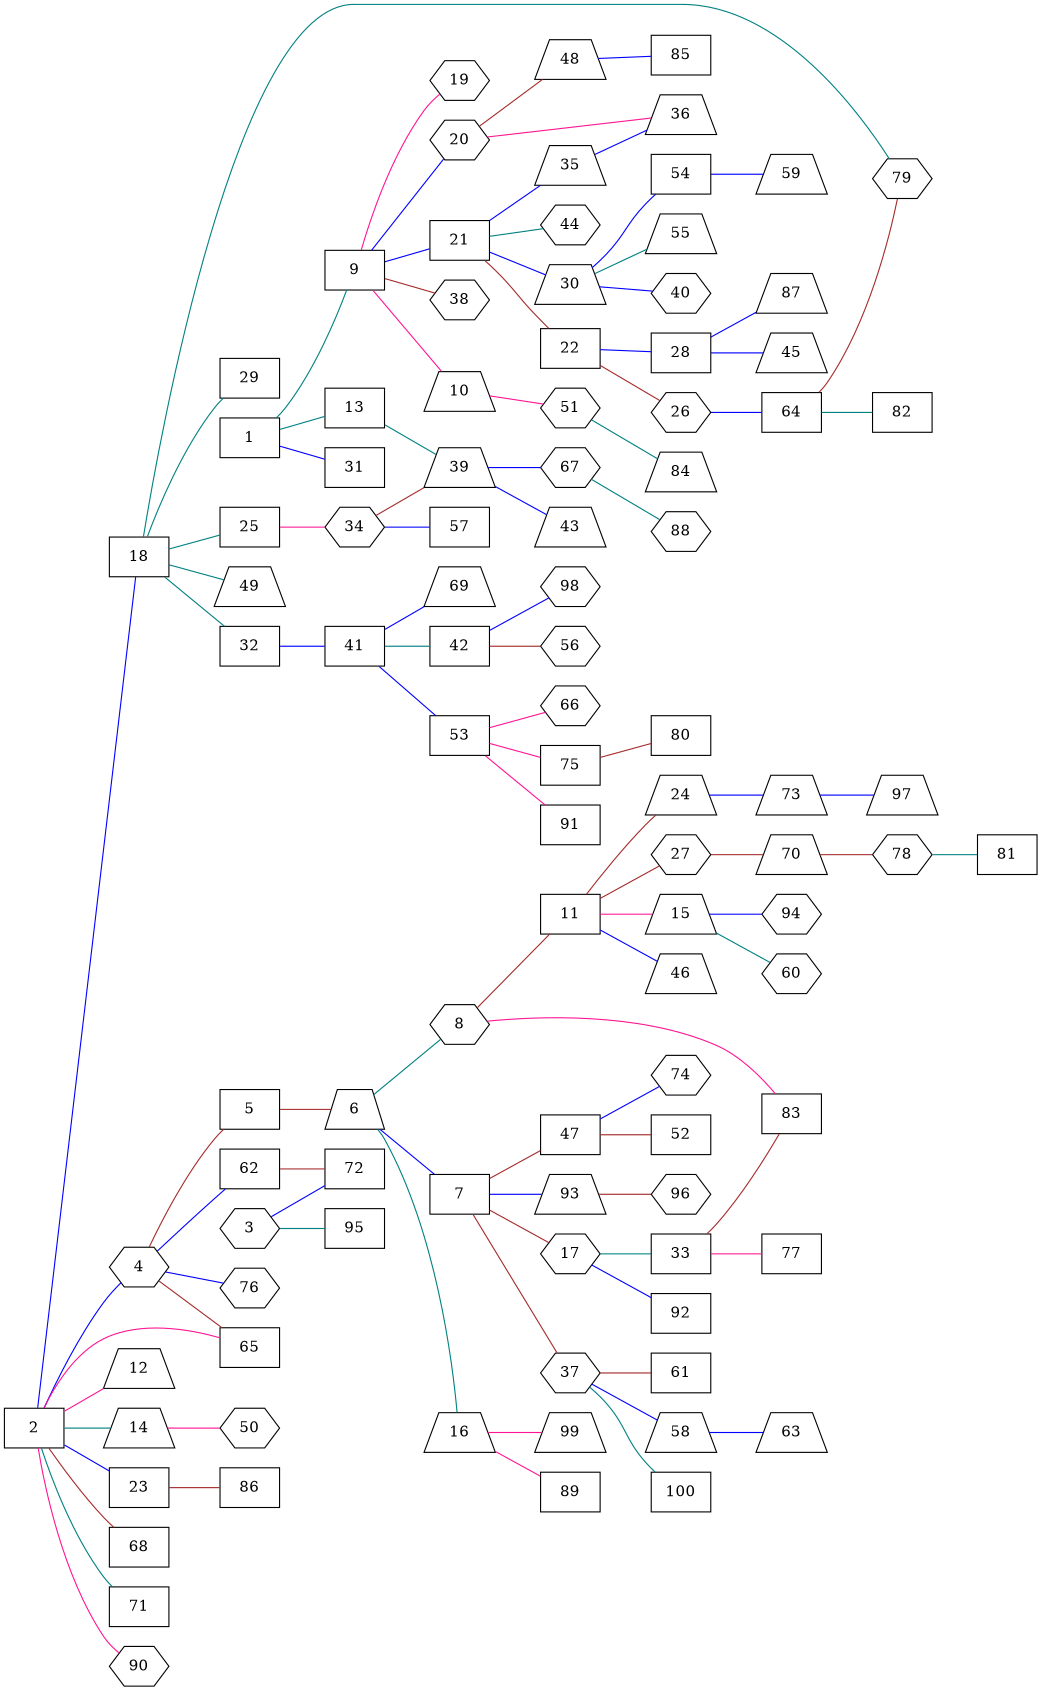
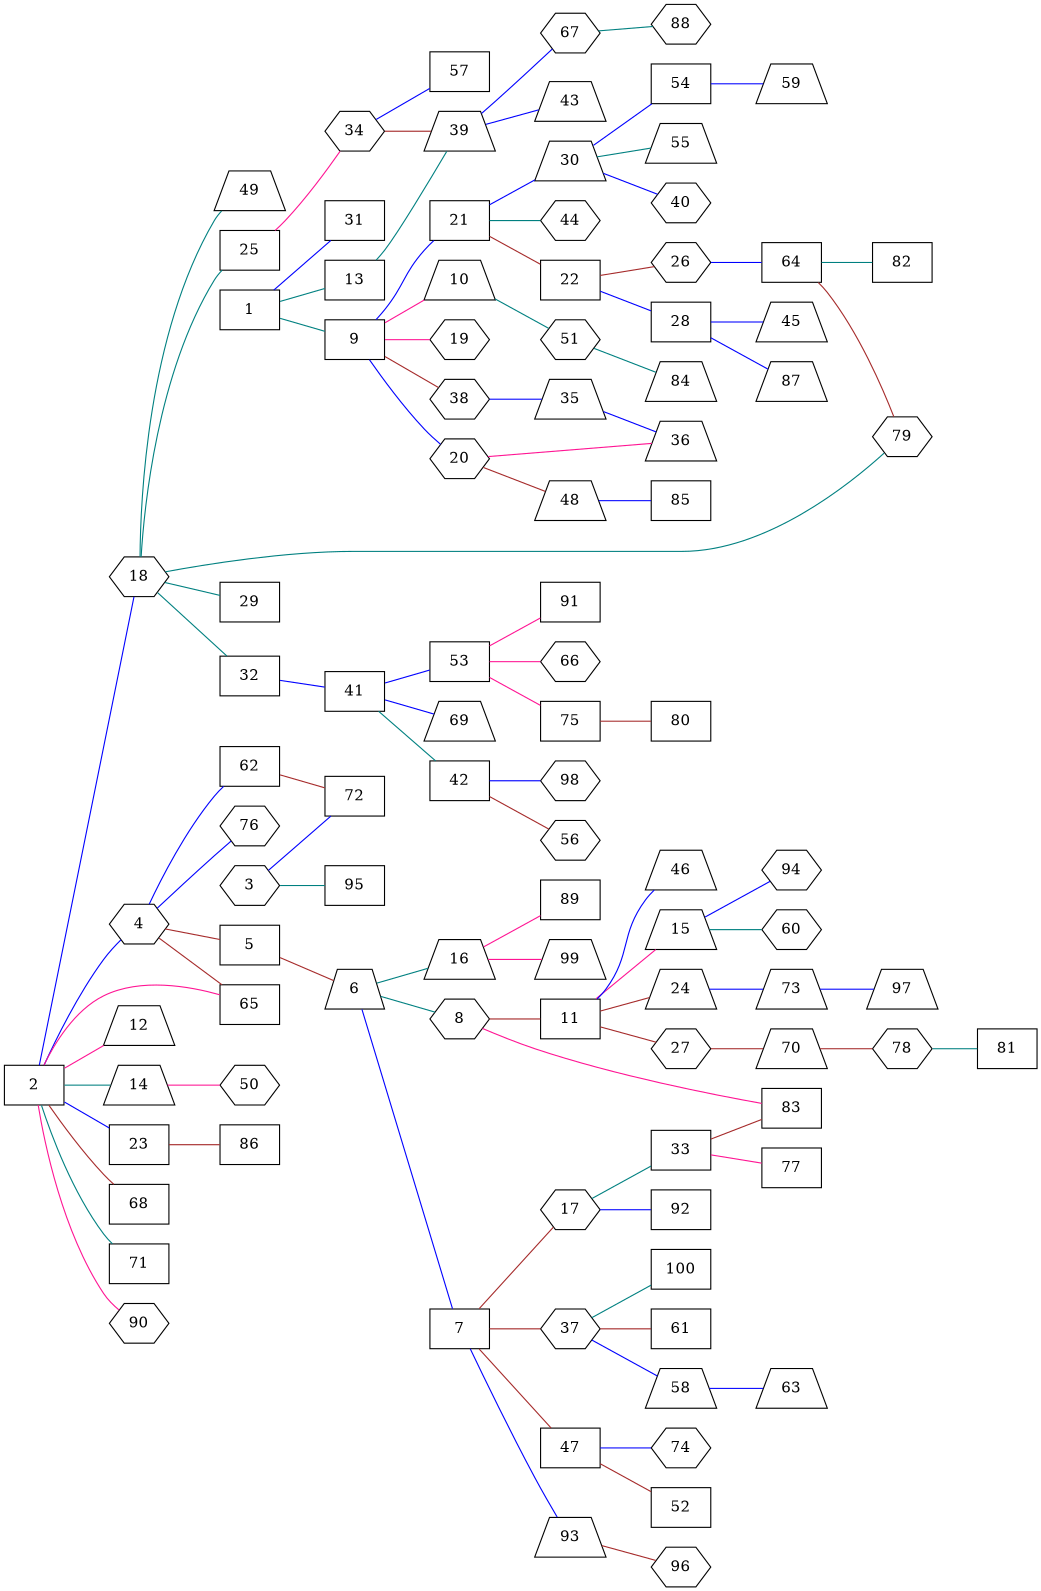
edge "35" -- "21": now "35" -- "38"
edge "10" -- "51": color deeppink -> teal
node "18": shape box -> hexagon
